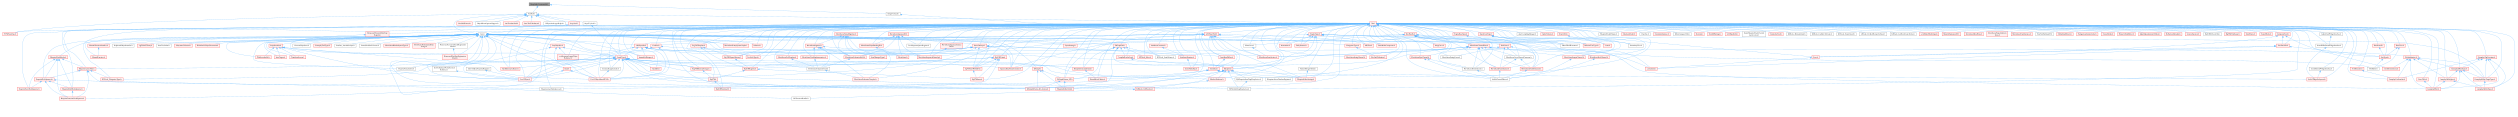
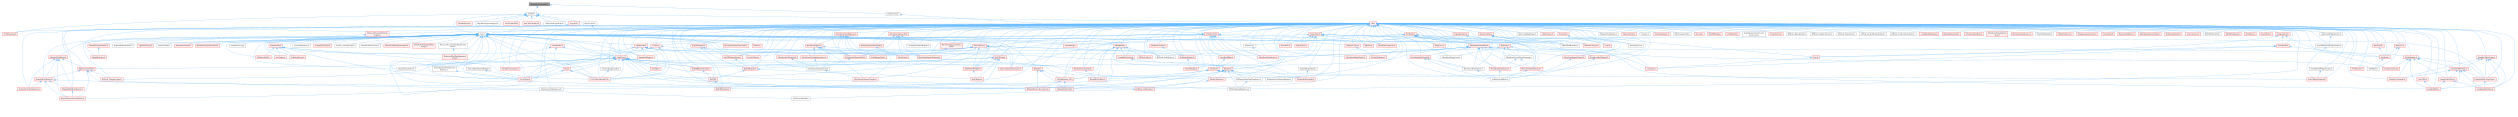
node "AttributeCurve.cpp": added
node "LevelSequenceLegacyObject Reference.h": removed
edge "GameplayCueInterface.h" -> "FlowDirection.h": now "GameplayCueInterface.h" -> "GameplayEffectTypes.h"
